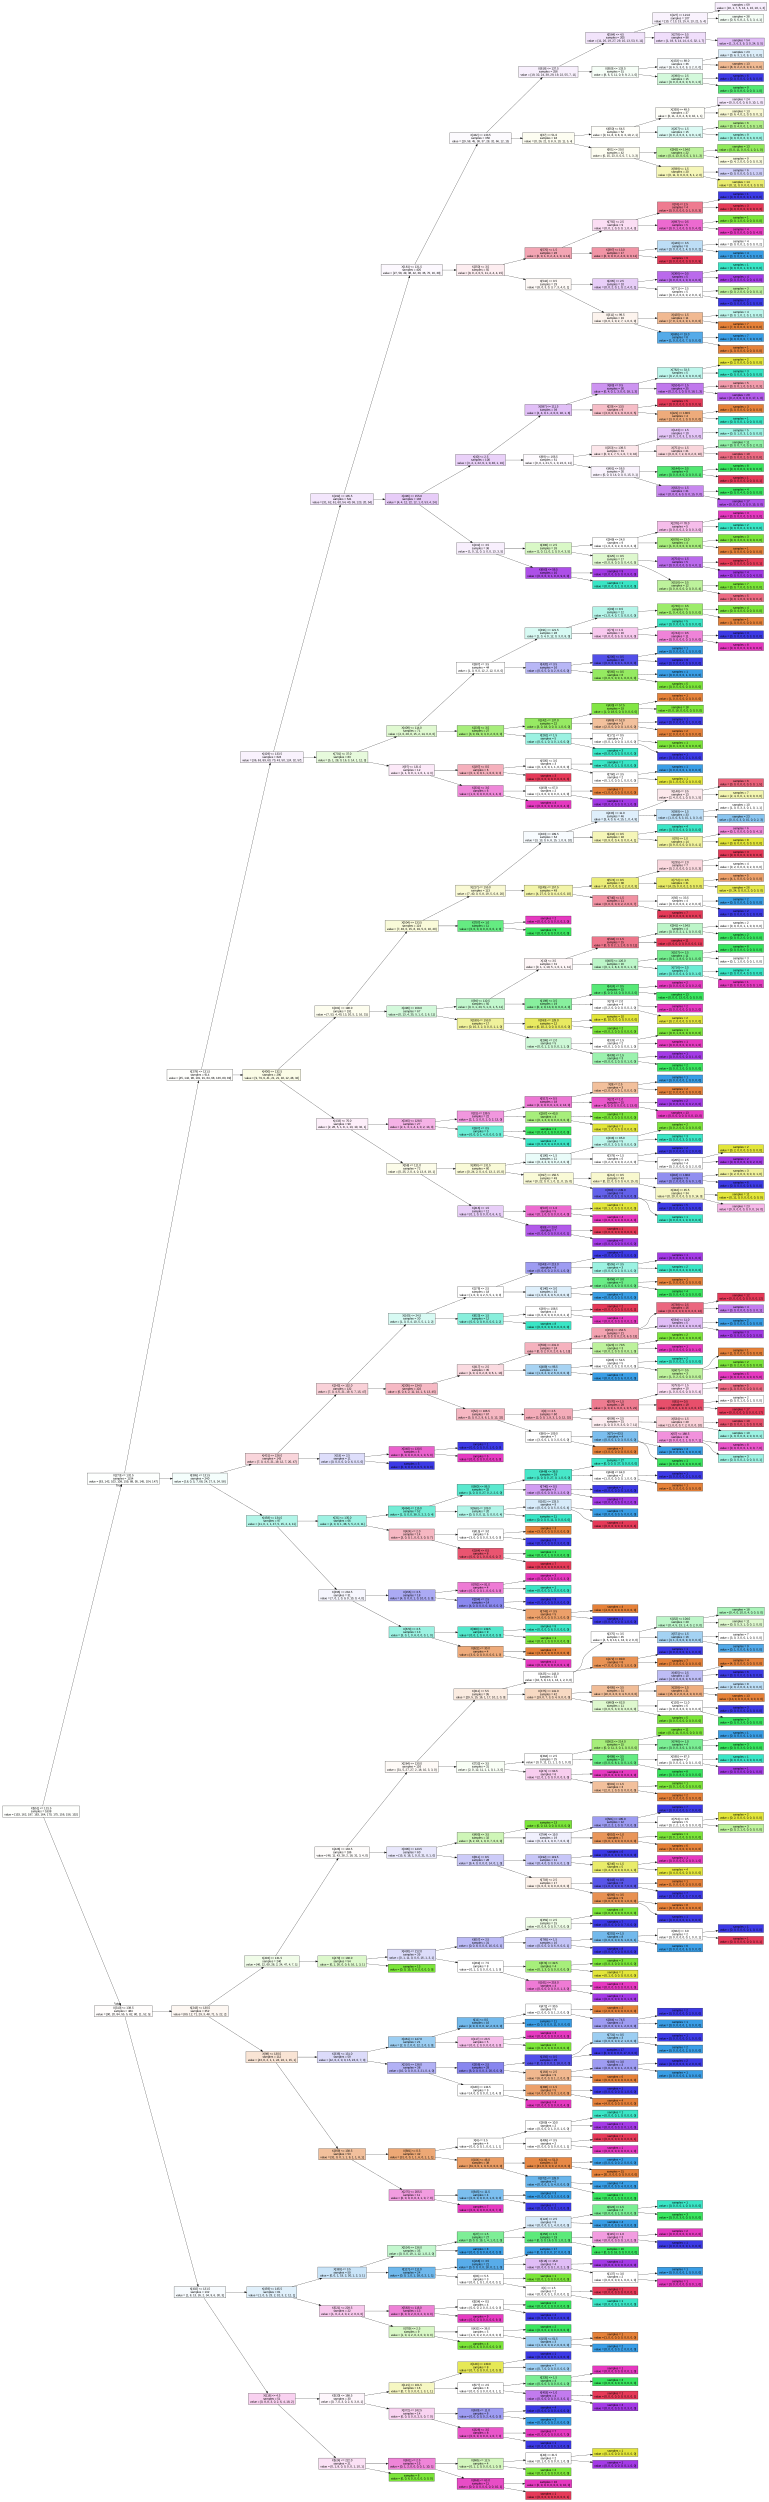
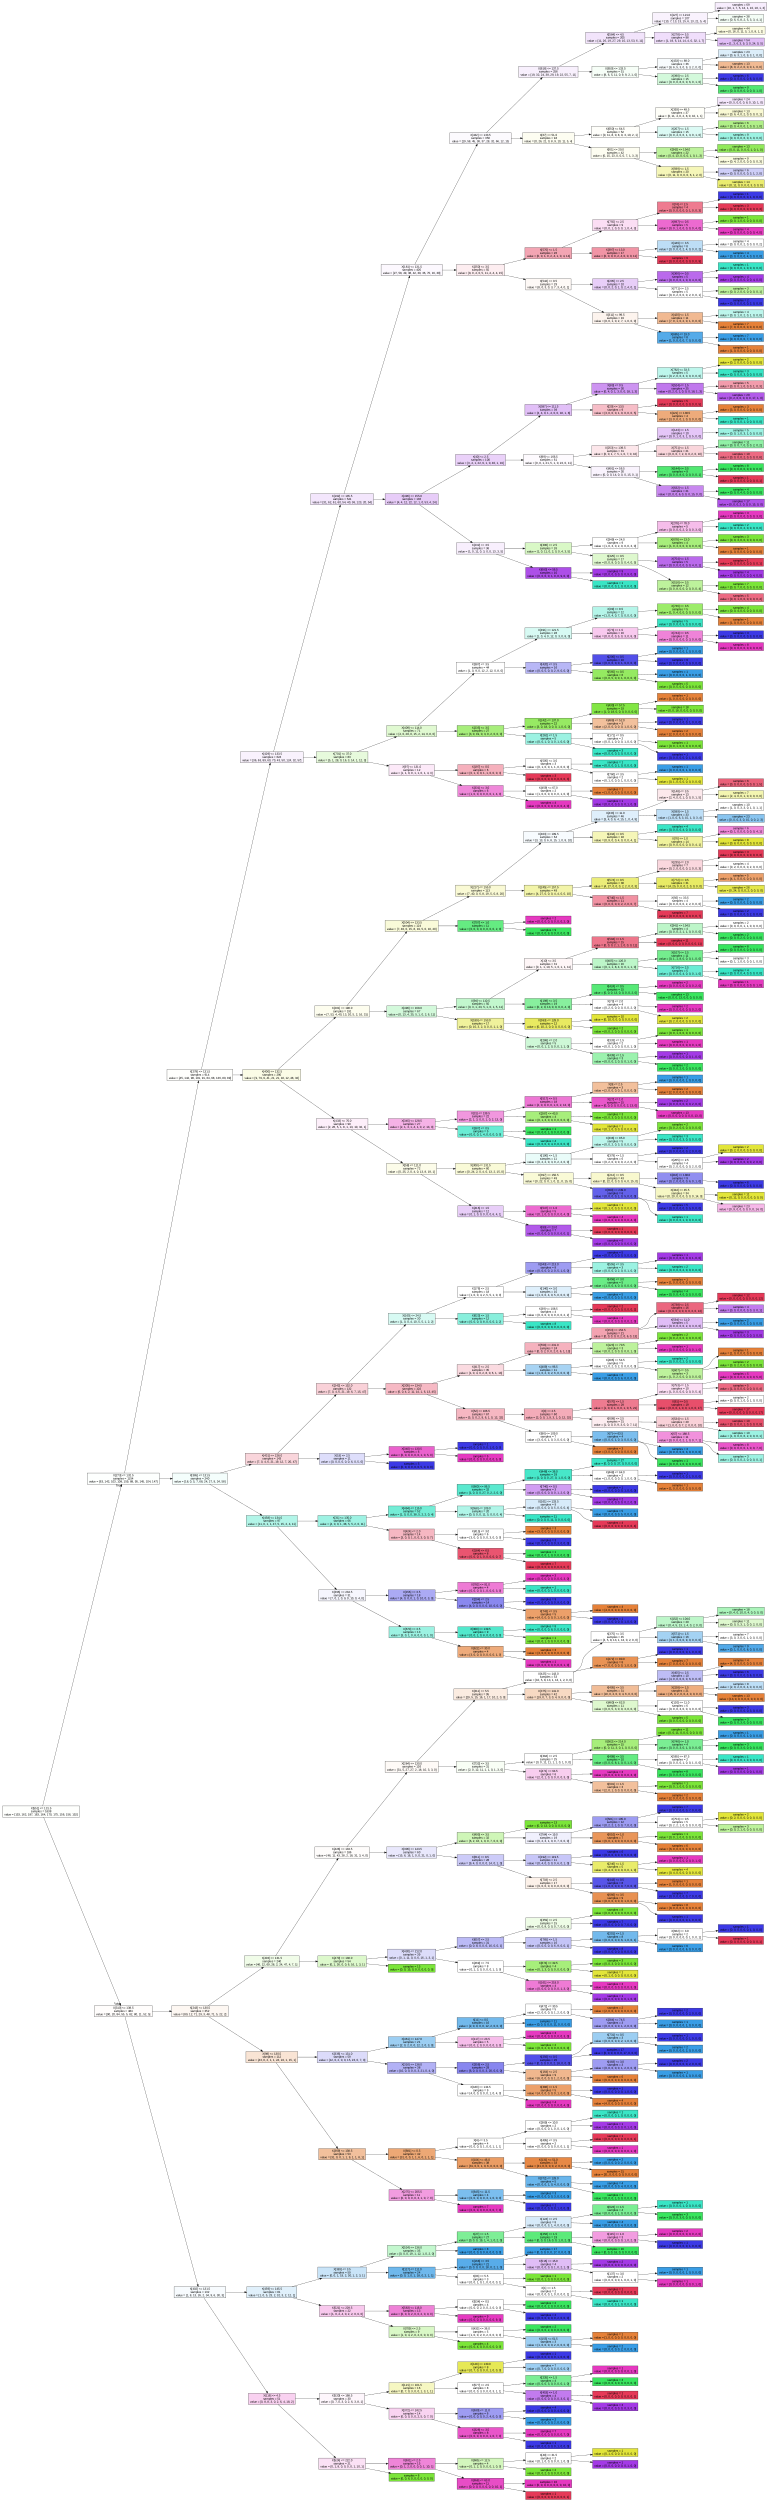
node "samples = 44 value = [0, 16, 0, 11, 5, 1, 0, 8, 1, 2]": added
node "samples = 3 value = [0, 2, 0, 0, 0, 0, 0, 0, 1, 0]": removed
